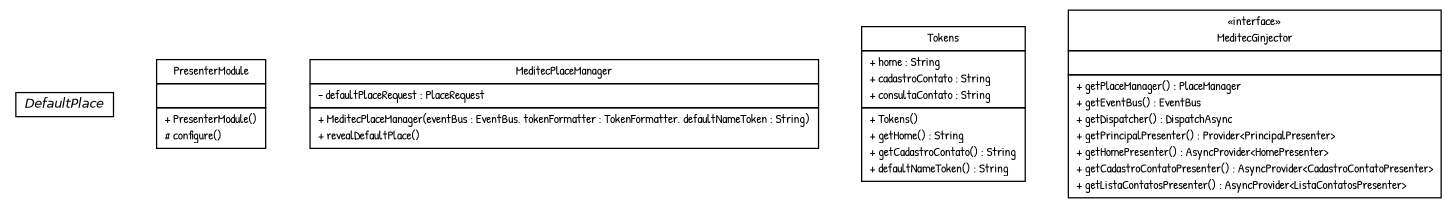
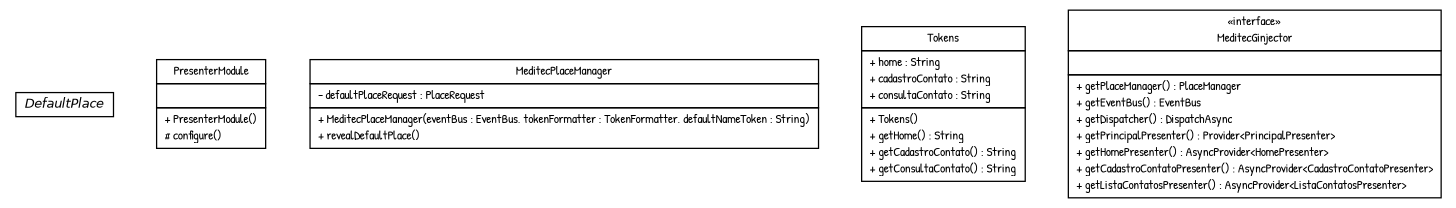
node "Tokens": text "+ defaultNameToken() : String" -> "+ getConsultaContato() : String"
